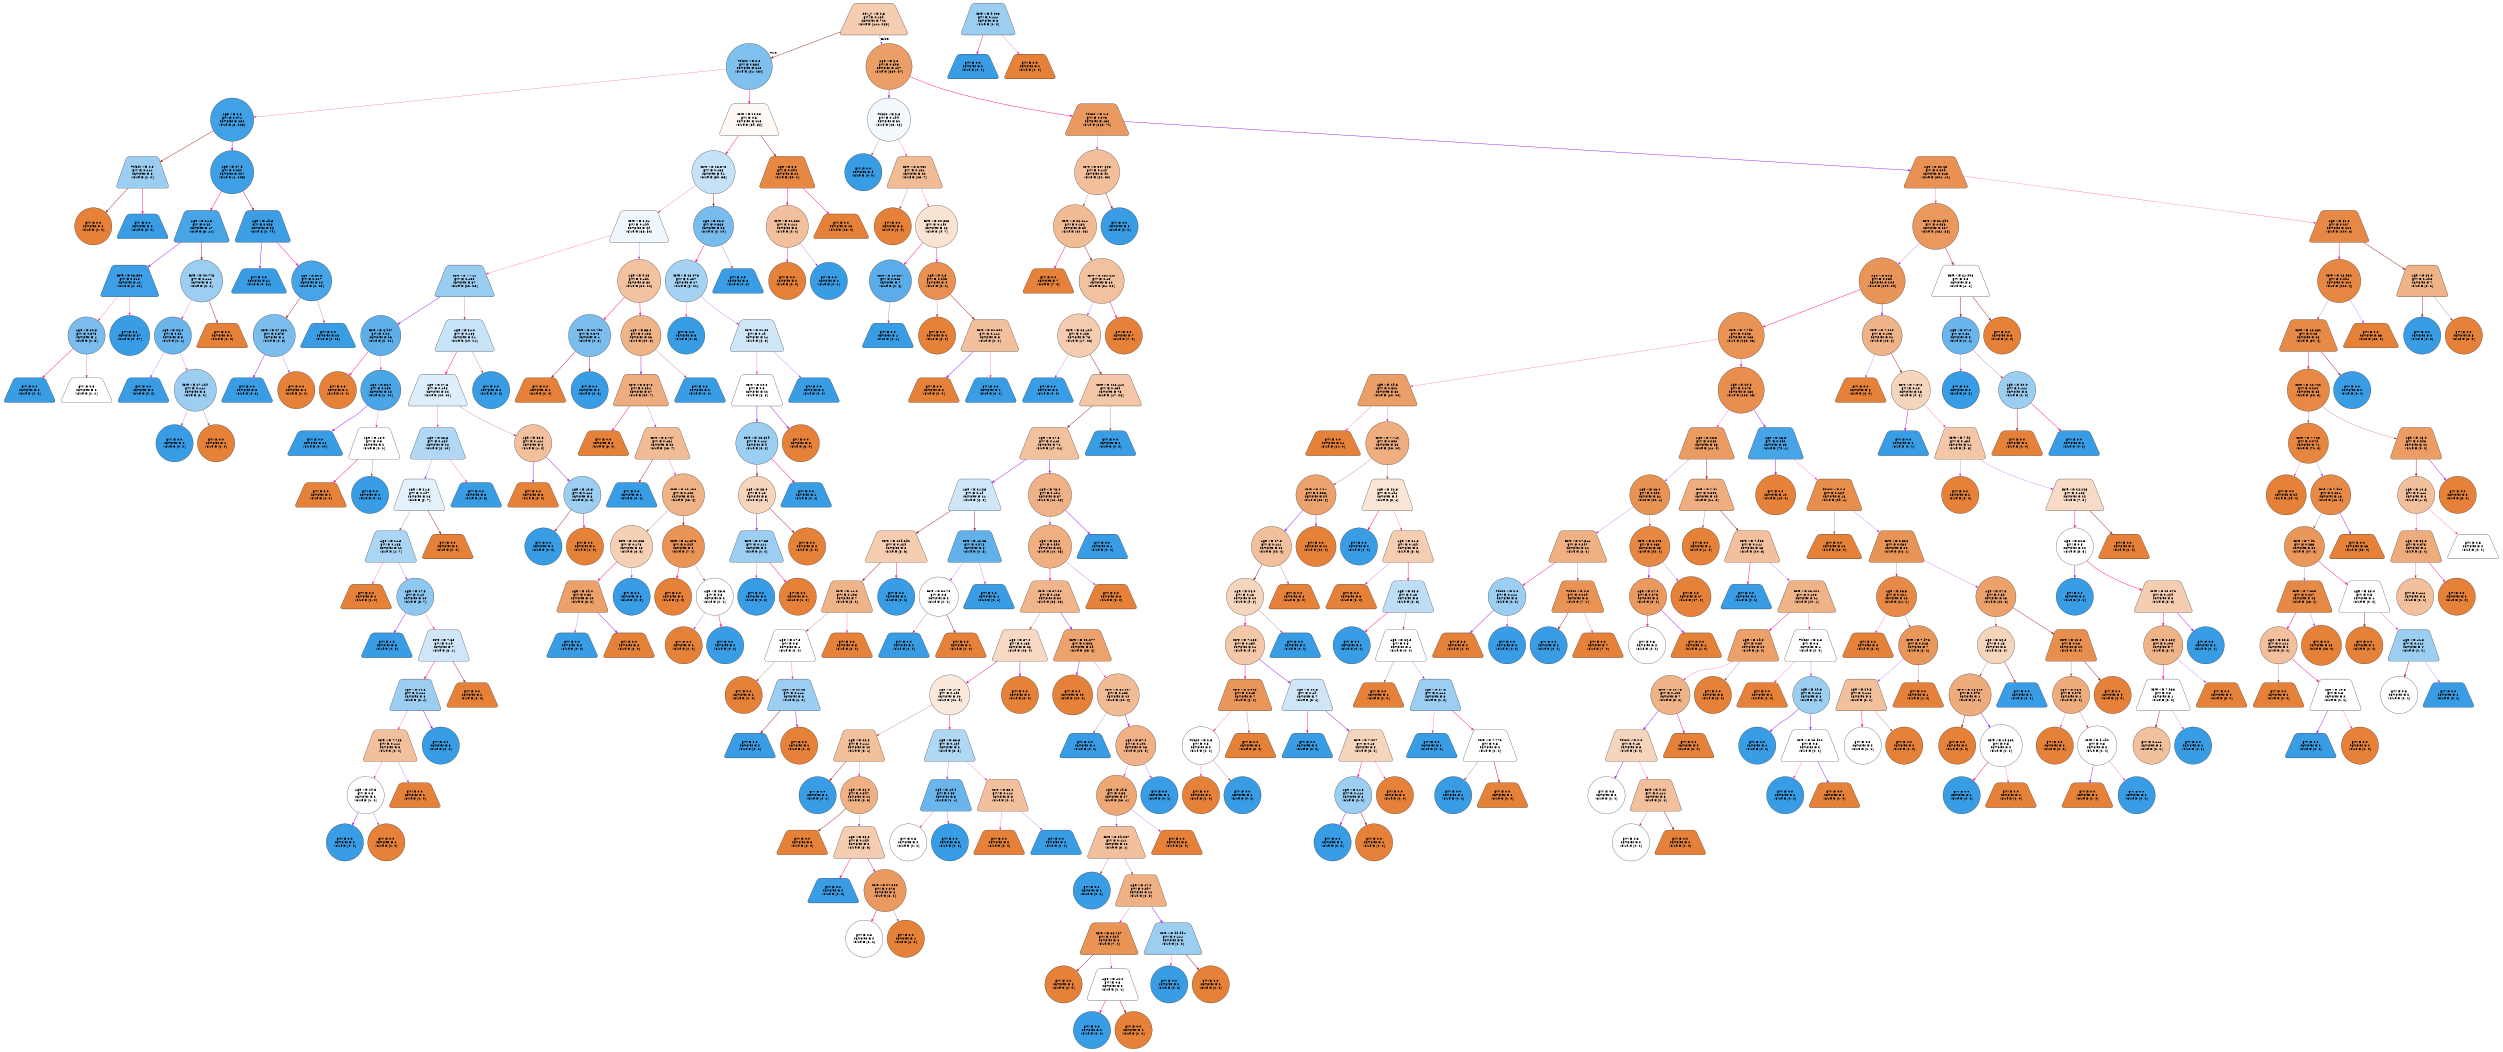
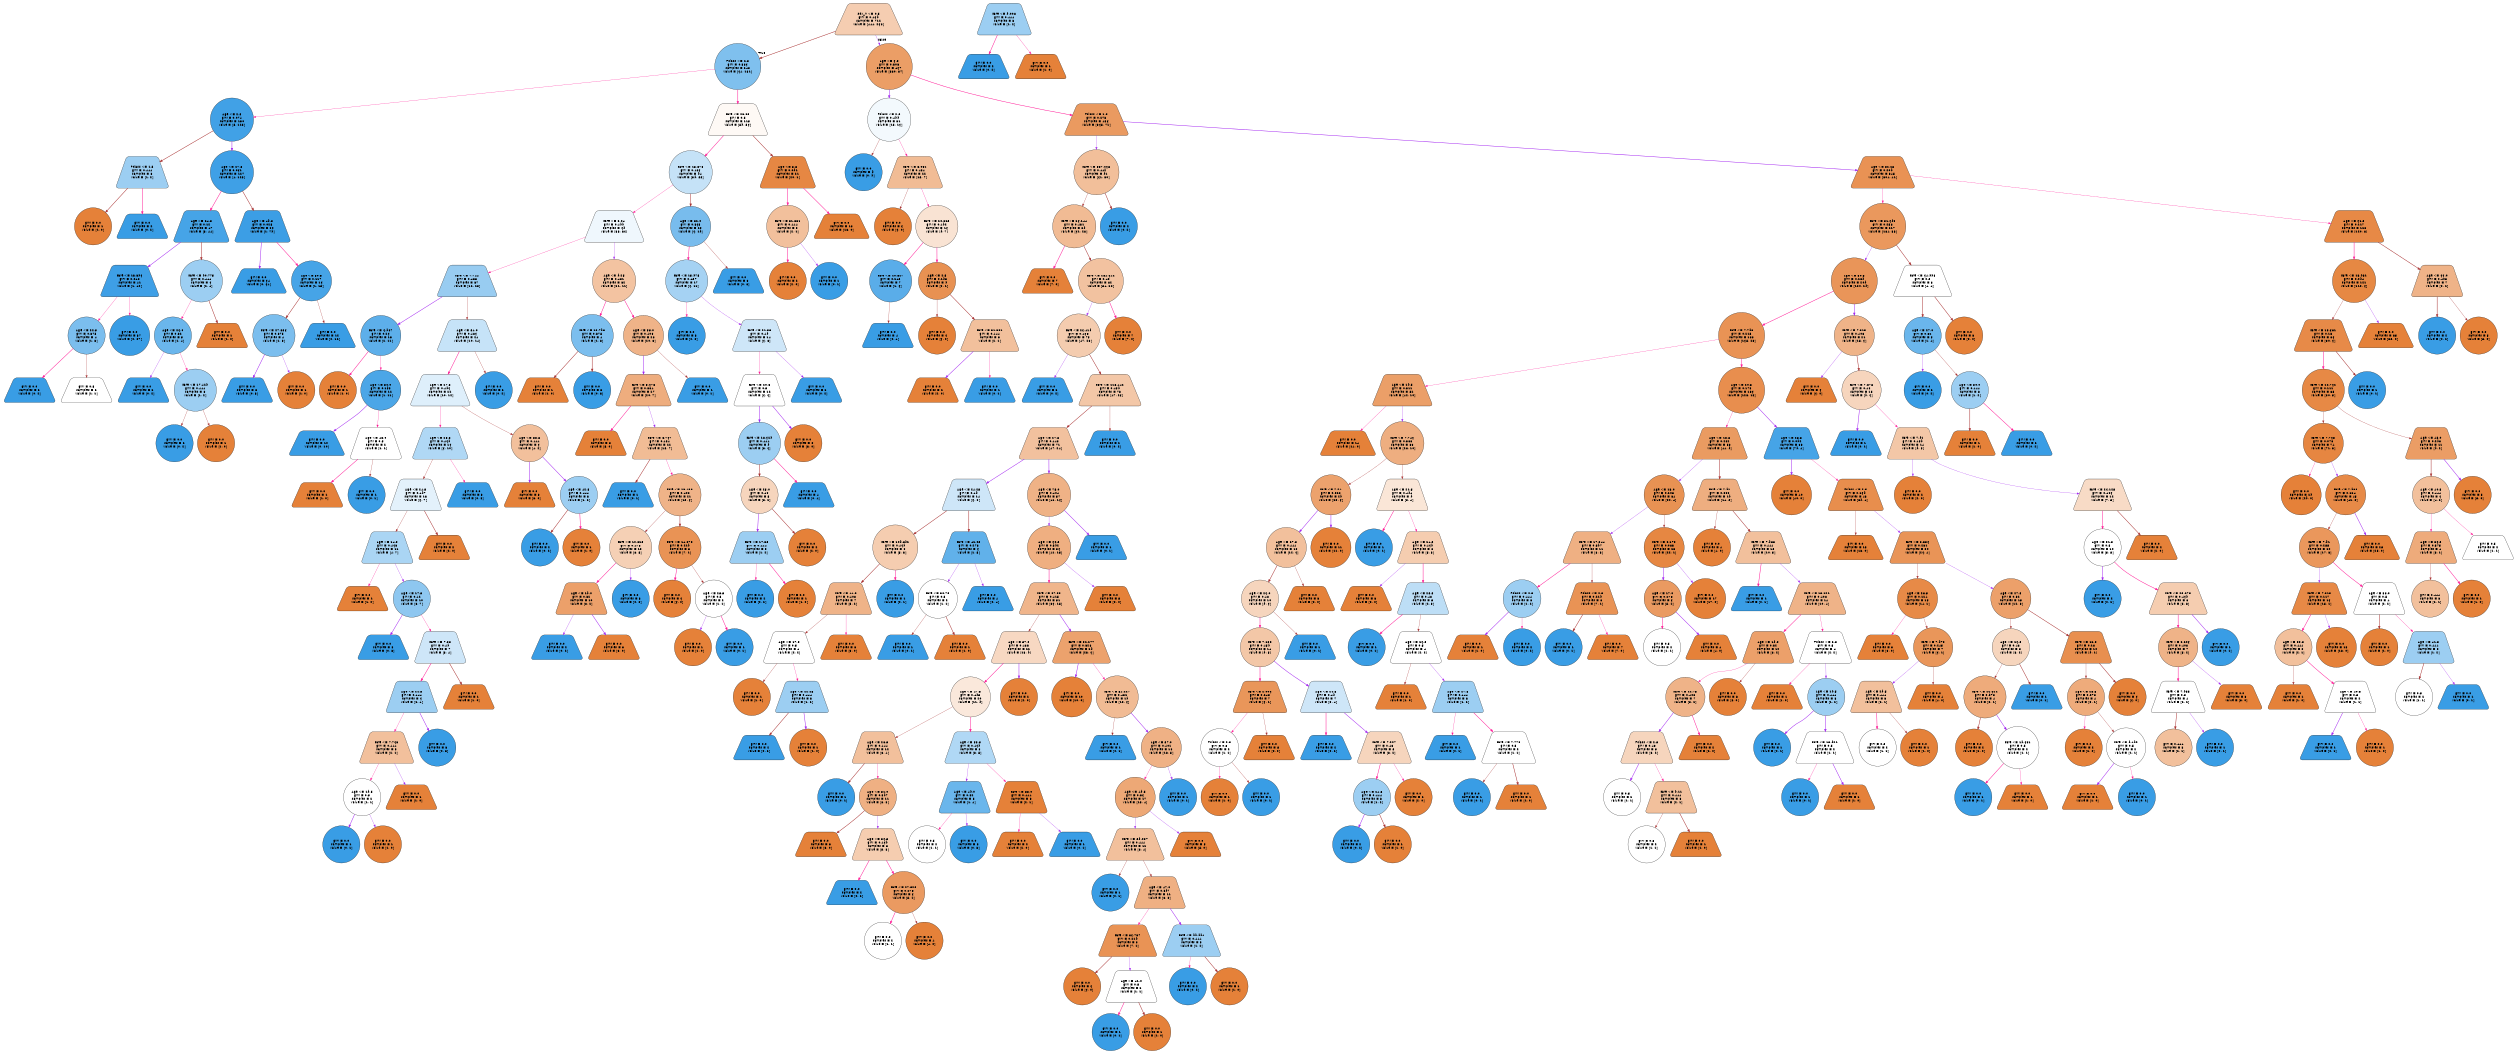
edge "Age <= 25.5 gini = 0.469 samples = 16 value = [6, 10]" -> "Age <= 24.5 gini = 0.497 samples = 13 value = [6, 7]": color purple -> brown
node "Fare <= 109.892 gini = 0.469 samples = 8 value = [5, 3]": shape trapezium -> circle
node "Fare <= 33.0 gini = 0.444 samples = 3 value = [2, 1]": fillcolor #f2c09c -> #e58139
